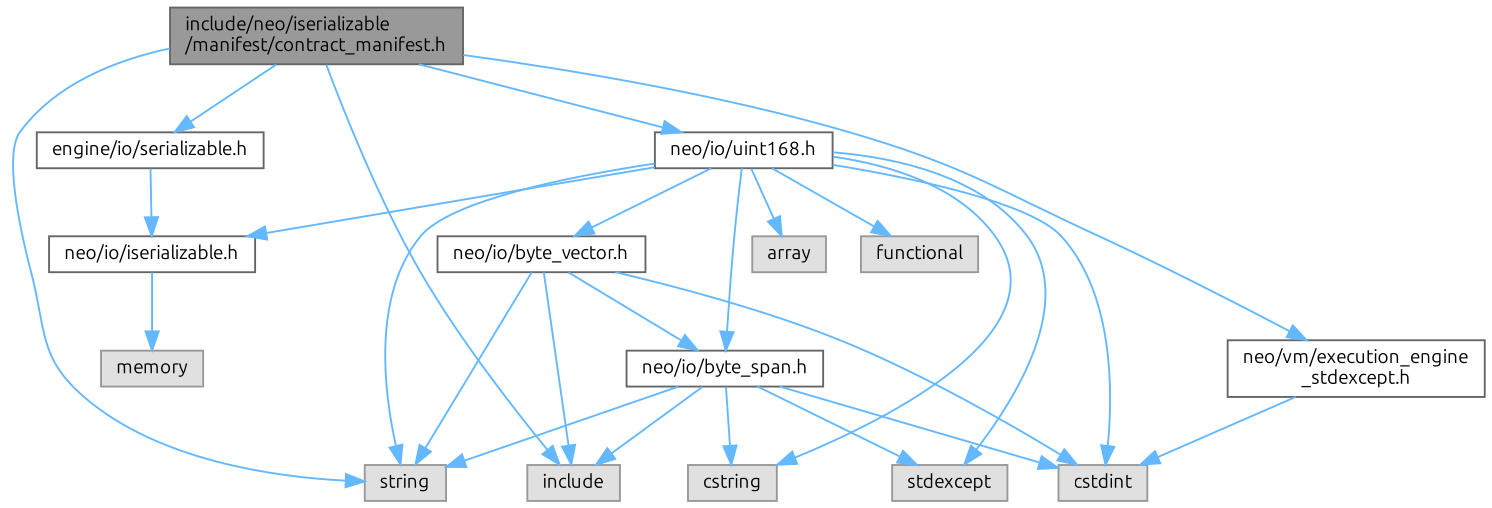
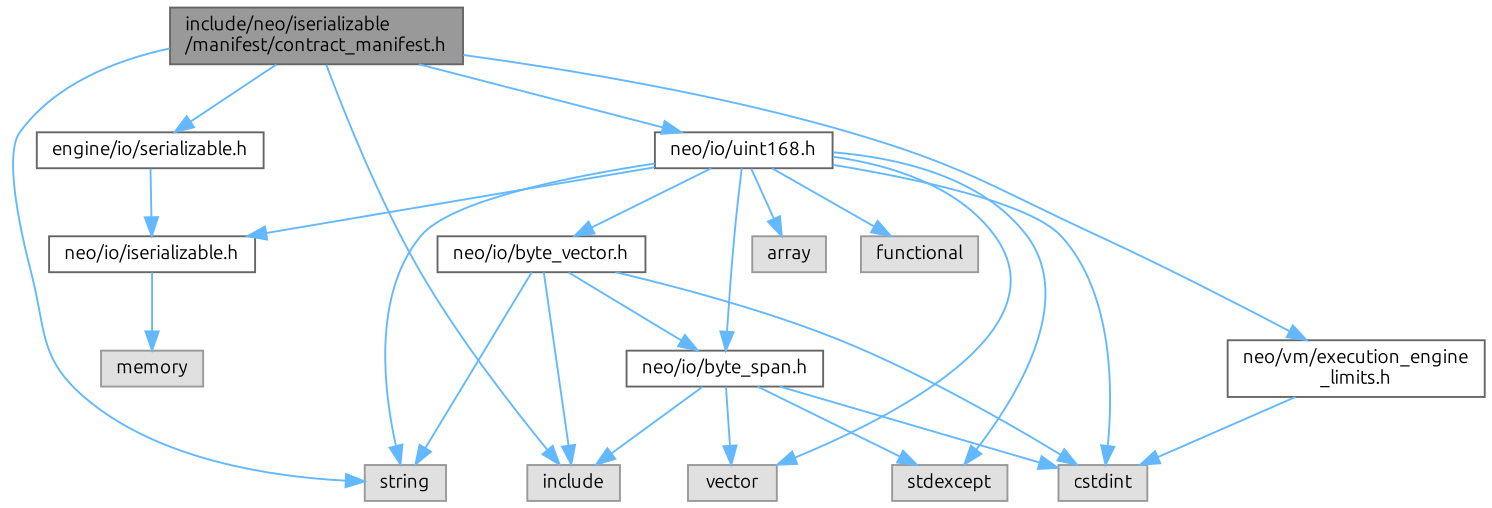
node "neo/vm/execution_engine _stdexcept.h": label "neo/vm/execution_engine _stdexcept.h" -> "neo/vm/execution_engine _limits.h"
edge "neo/io/byte_span.h" -> "string": removed
node "cstring": label "cstring" -> "vector"
